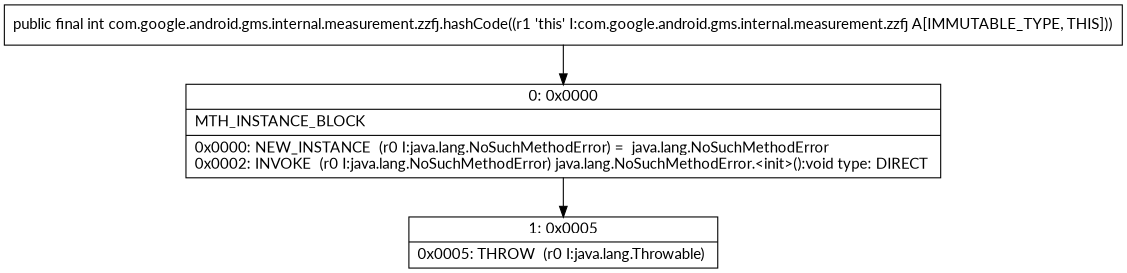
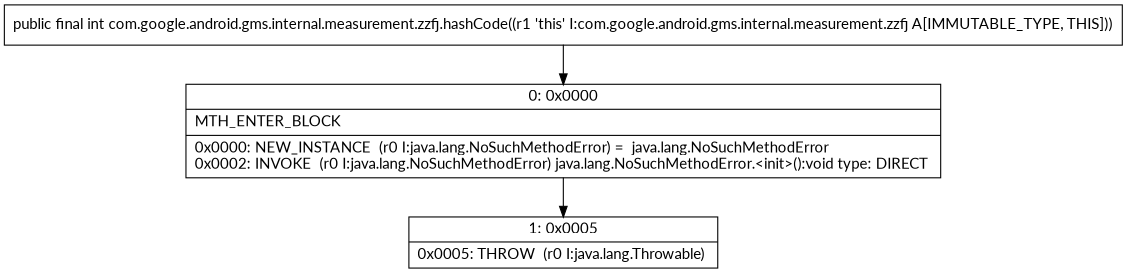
node "0: 0x0000": text "MTH_INSTANCE_BLOCK" -> "MTH_ENTER_BLOCK"
